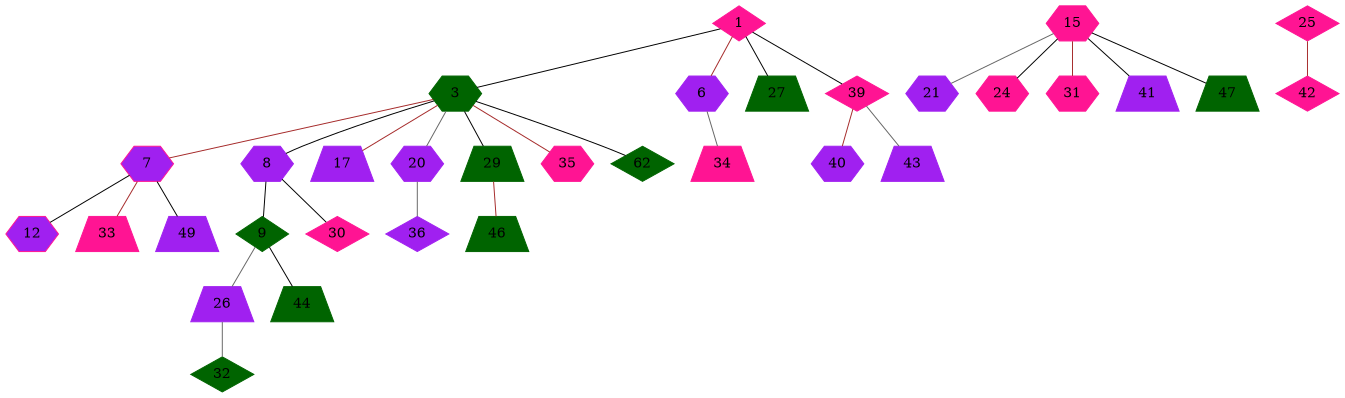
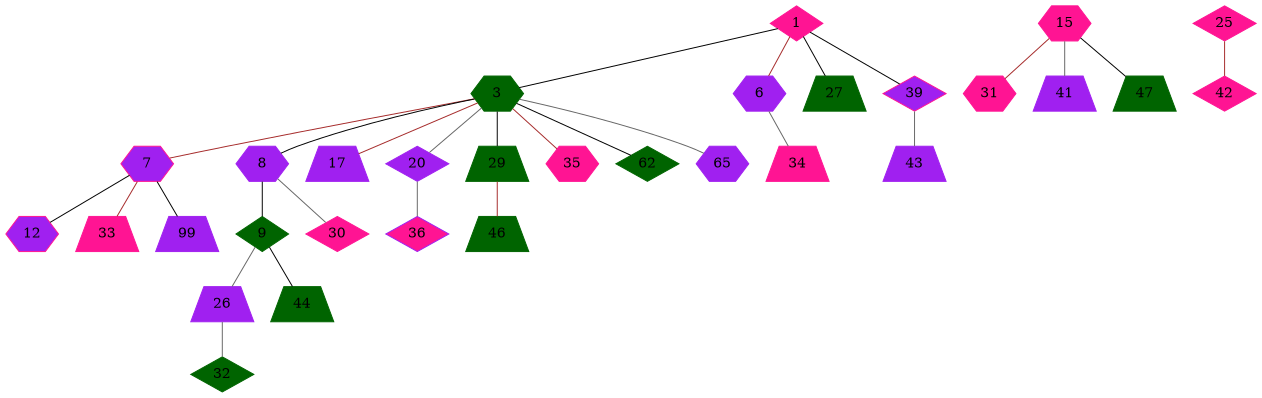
edge "15" -- "41": color black -> gray40
node "39": fillcolor deeppink -> purple
node "21": removed
node "24": removed
node "20": shape hexagon -> diamond
node "65": added
node "40": removed
edge "8" -- "30": color black -> gray40
node "49": label "49" -> "99"
node "36": fillcolor purple -> deeppink
